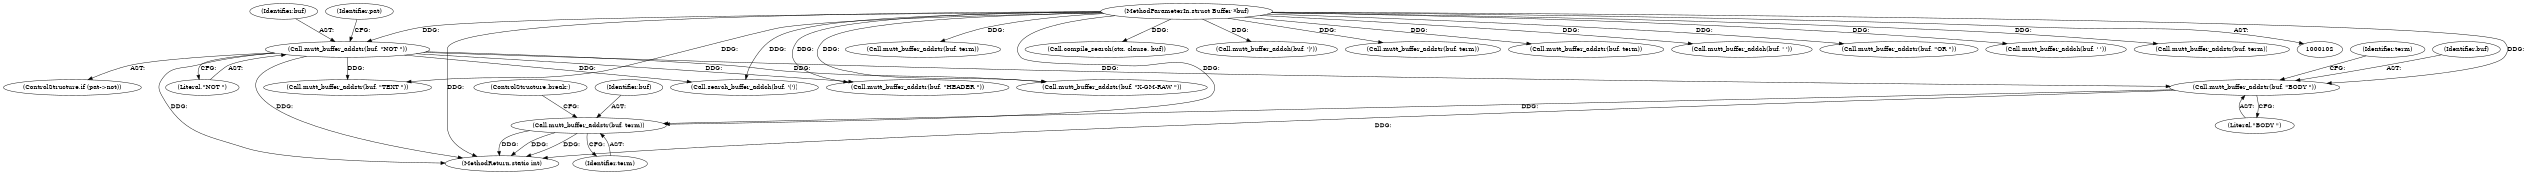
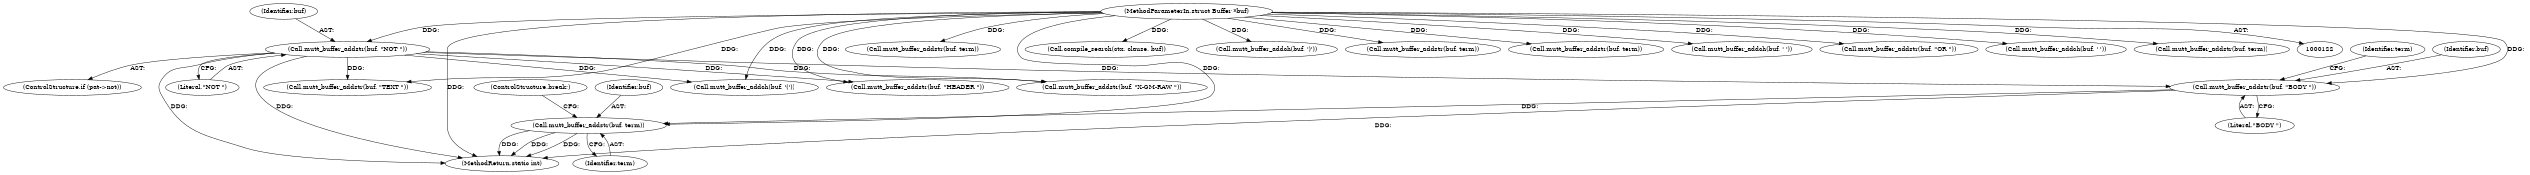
node "(Identifier,pat)": removed
node "1000102": label "1000102" -> "1000122"
node "(Call,search_buffer_addch(buf, '('))": label "(Call,search_buffer_addch(buf, '('))" -> "(Call,mutt_buffer_addch(buf, '('))"
